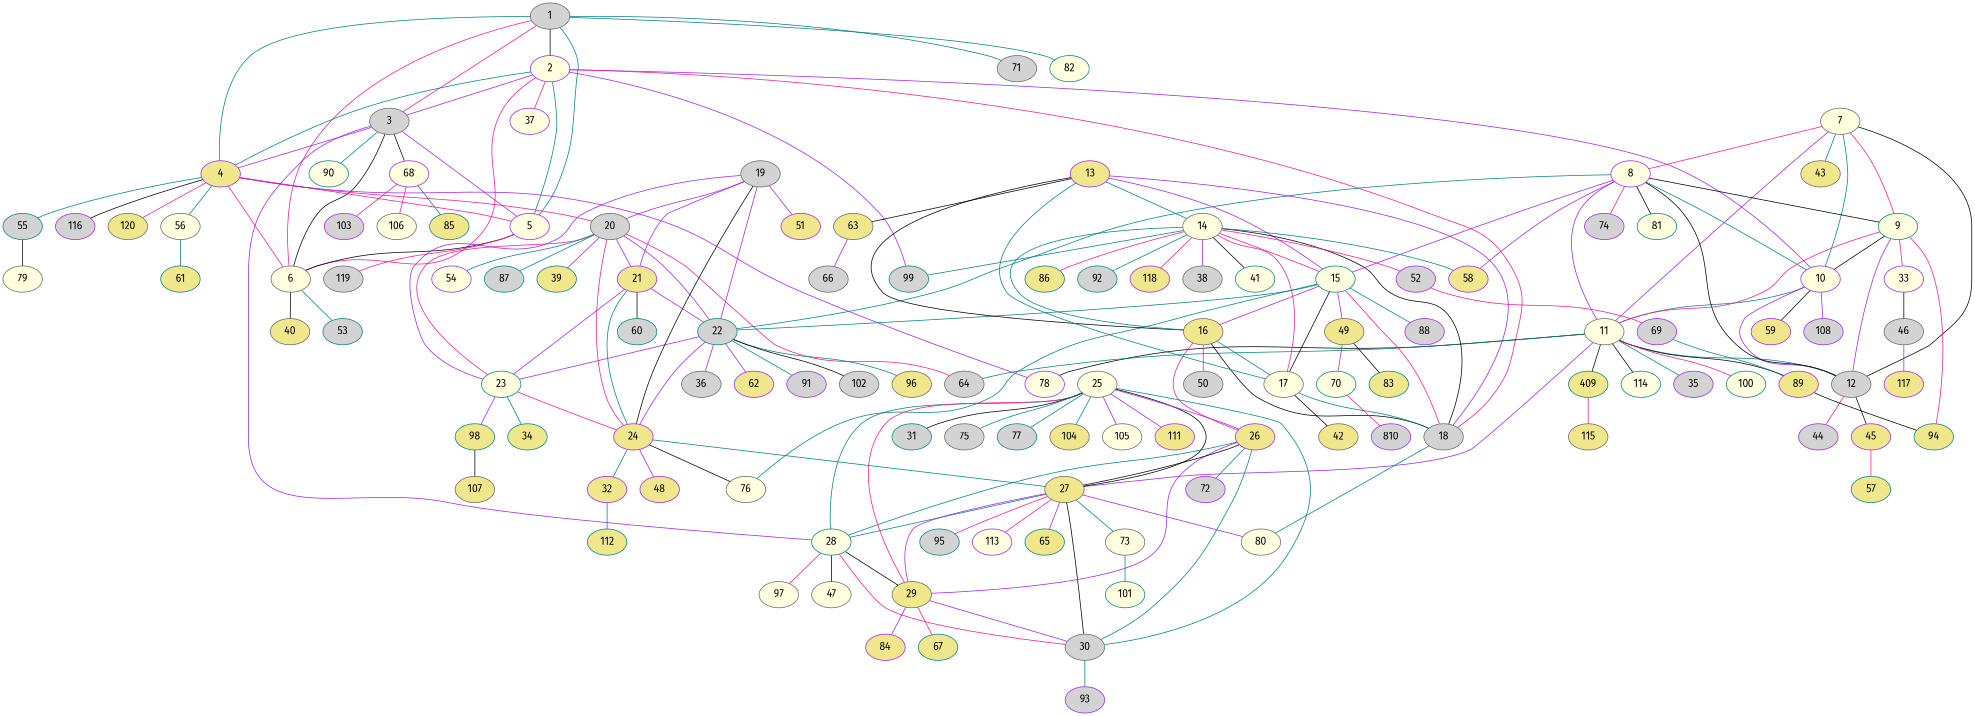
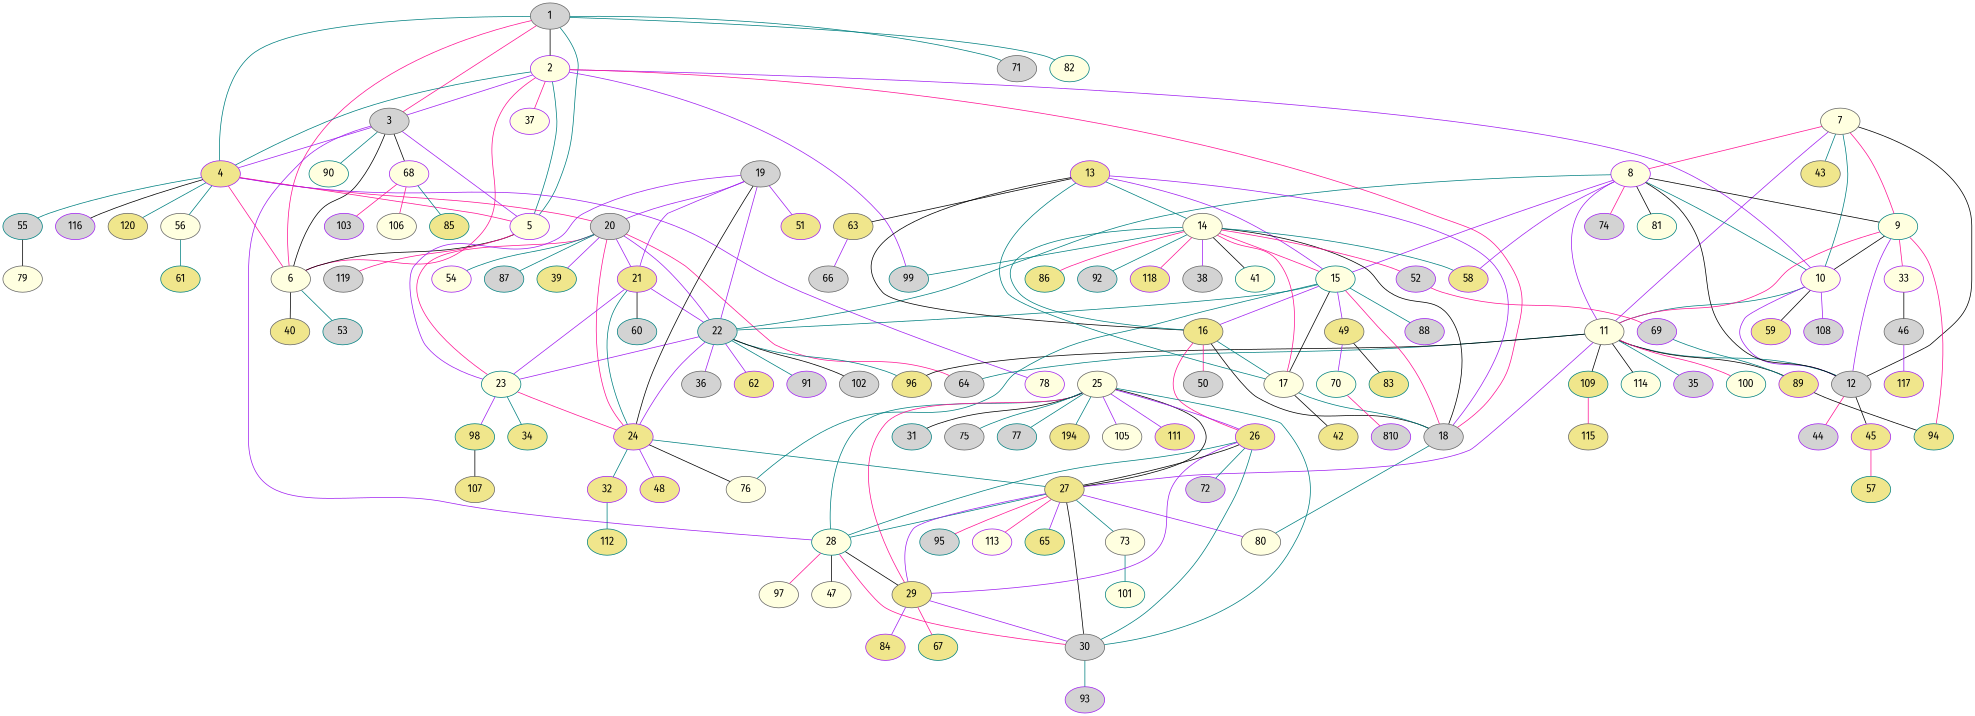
edge "4" -- "120": color deeppink -> teal
edge "11" -- "78": now "11" -- "96"
node "409": label "409" -> "109"
node "104": label "104" -> "194"
